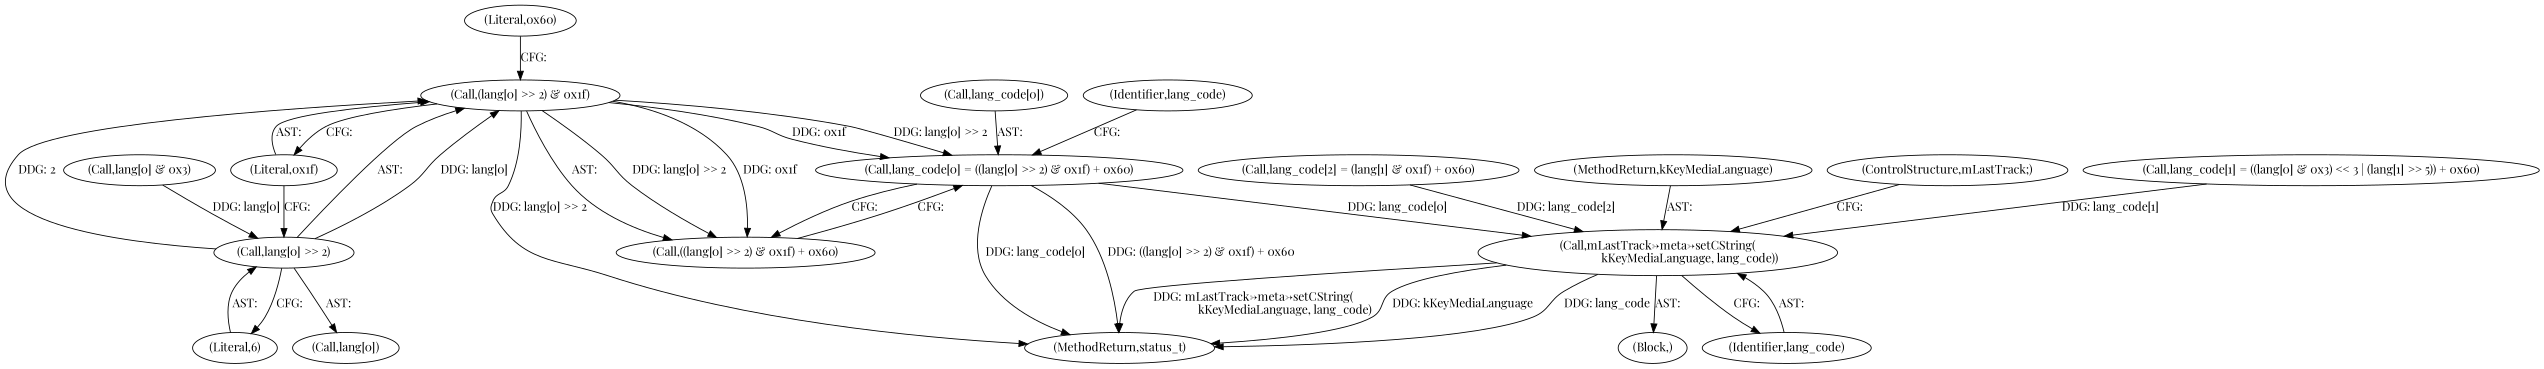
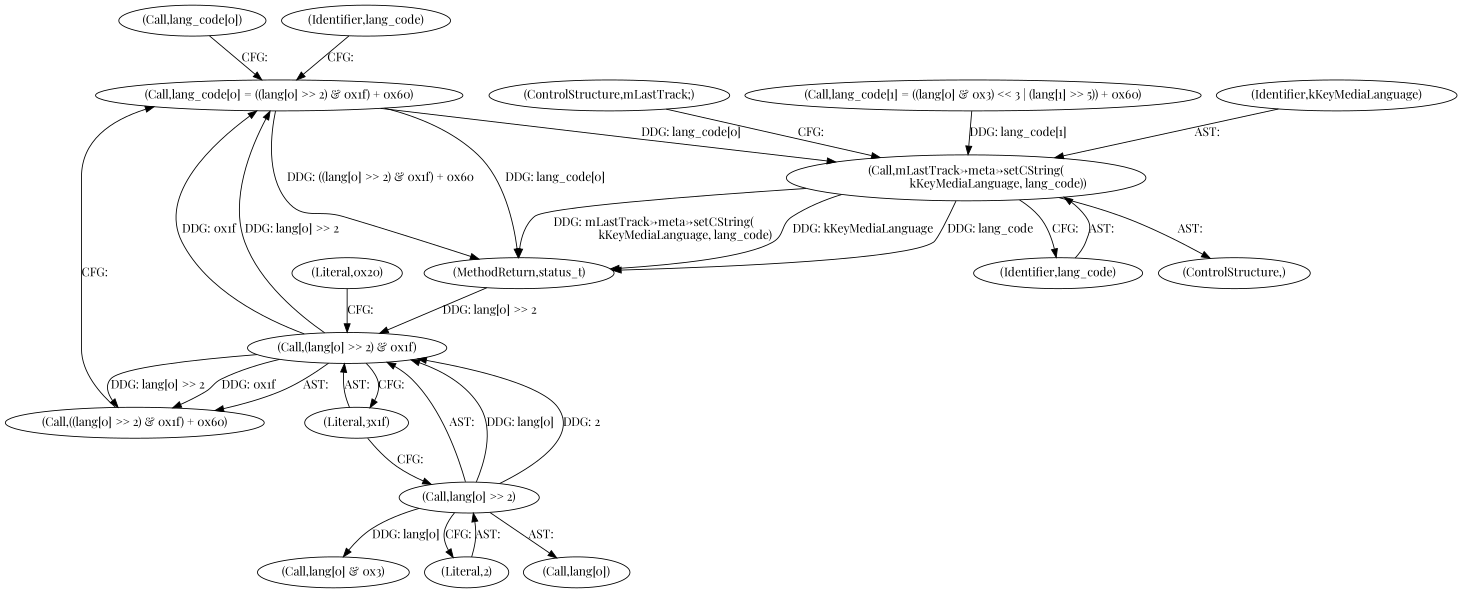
node "(Literal,0x60)": label "(Literal,0x60)" -> "(Literal,0x20)"
edge "(Call,lang_code[0])" -> "(Call,lang_code[0] = ((lang[0] >> 2) & 0x1f) + 0x60)": label "AST: " -> "CFG: "
node "(Literal,0x1f)": label "(Literal,0x1f)" -> "(Literal,3x1f)"
node "(Call,lang_code[2] = (lang[1] & 0x1f) + 0x60)": removed
node "(MethodReturn,kKeyMediaLanguage)": label "(MethodReturn,kKeyMediaLanguage)" -> "(Identifier,kKeyMediaLanguage)"
edge "(Call,lang_code[0] = ((lang[0] >> 2) & 0x1f) + 0x60)" -> "(Call,((lang[0] >> 2) & 0x1f) + 0x60)": removed, label "CFG:"
edge "(Call,lang[0] & 0x3)" -> "(Call,lang[0] >> 2)": reversed
edge "(Call,(lang[0] >> 2) & 0x1f)" -> "(MethodReturn,status_t)": reversed
node "(Literal,6)": label "(Literal,6)" -> "(Literal,2)"
node "(Block,)": label "(Block,)" -> "(ControlStructure,)"
